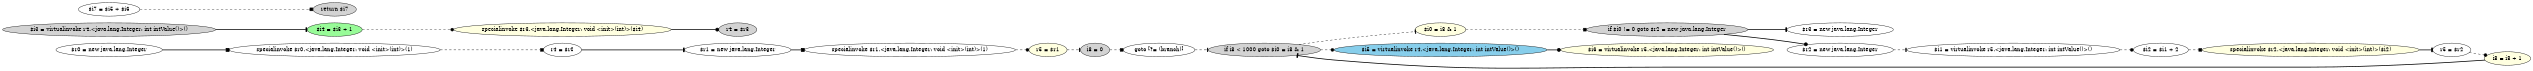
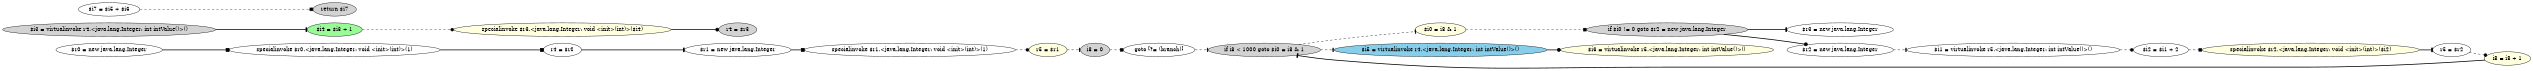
edge "specialinvoke $r0.<java.lang.Integer: void <init>(int)>(1)" -> "r4 = $r0": style dashed -> bold
edge "if i8 < 1000 goto $i0 = i8 & 1" -> "$i5 = virtualinvoke r4.<java.lang.Integer: int intValue()>()": arrowhead dot -> tee
